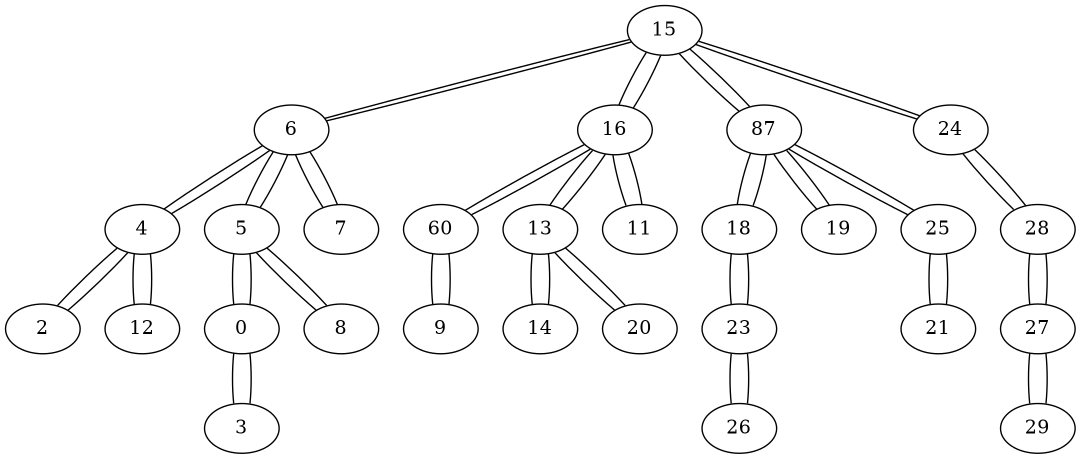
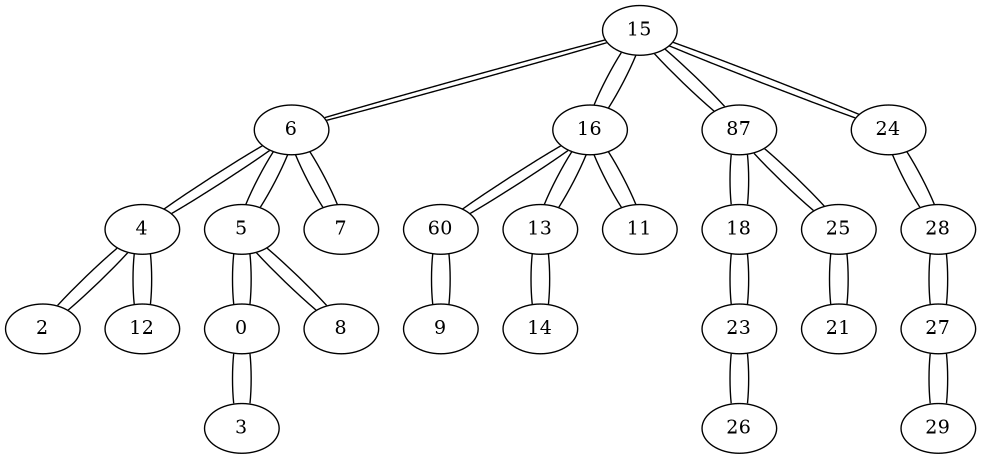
node "19": removed
node "20": removed
